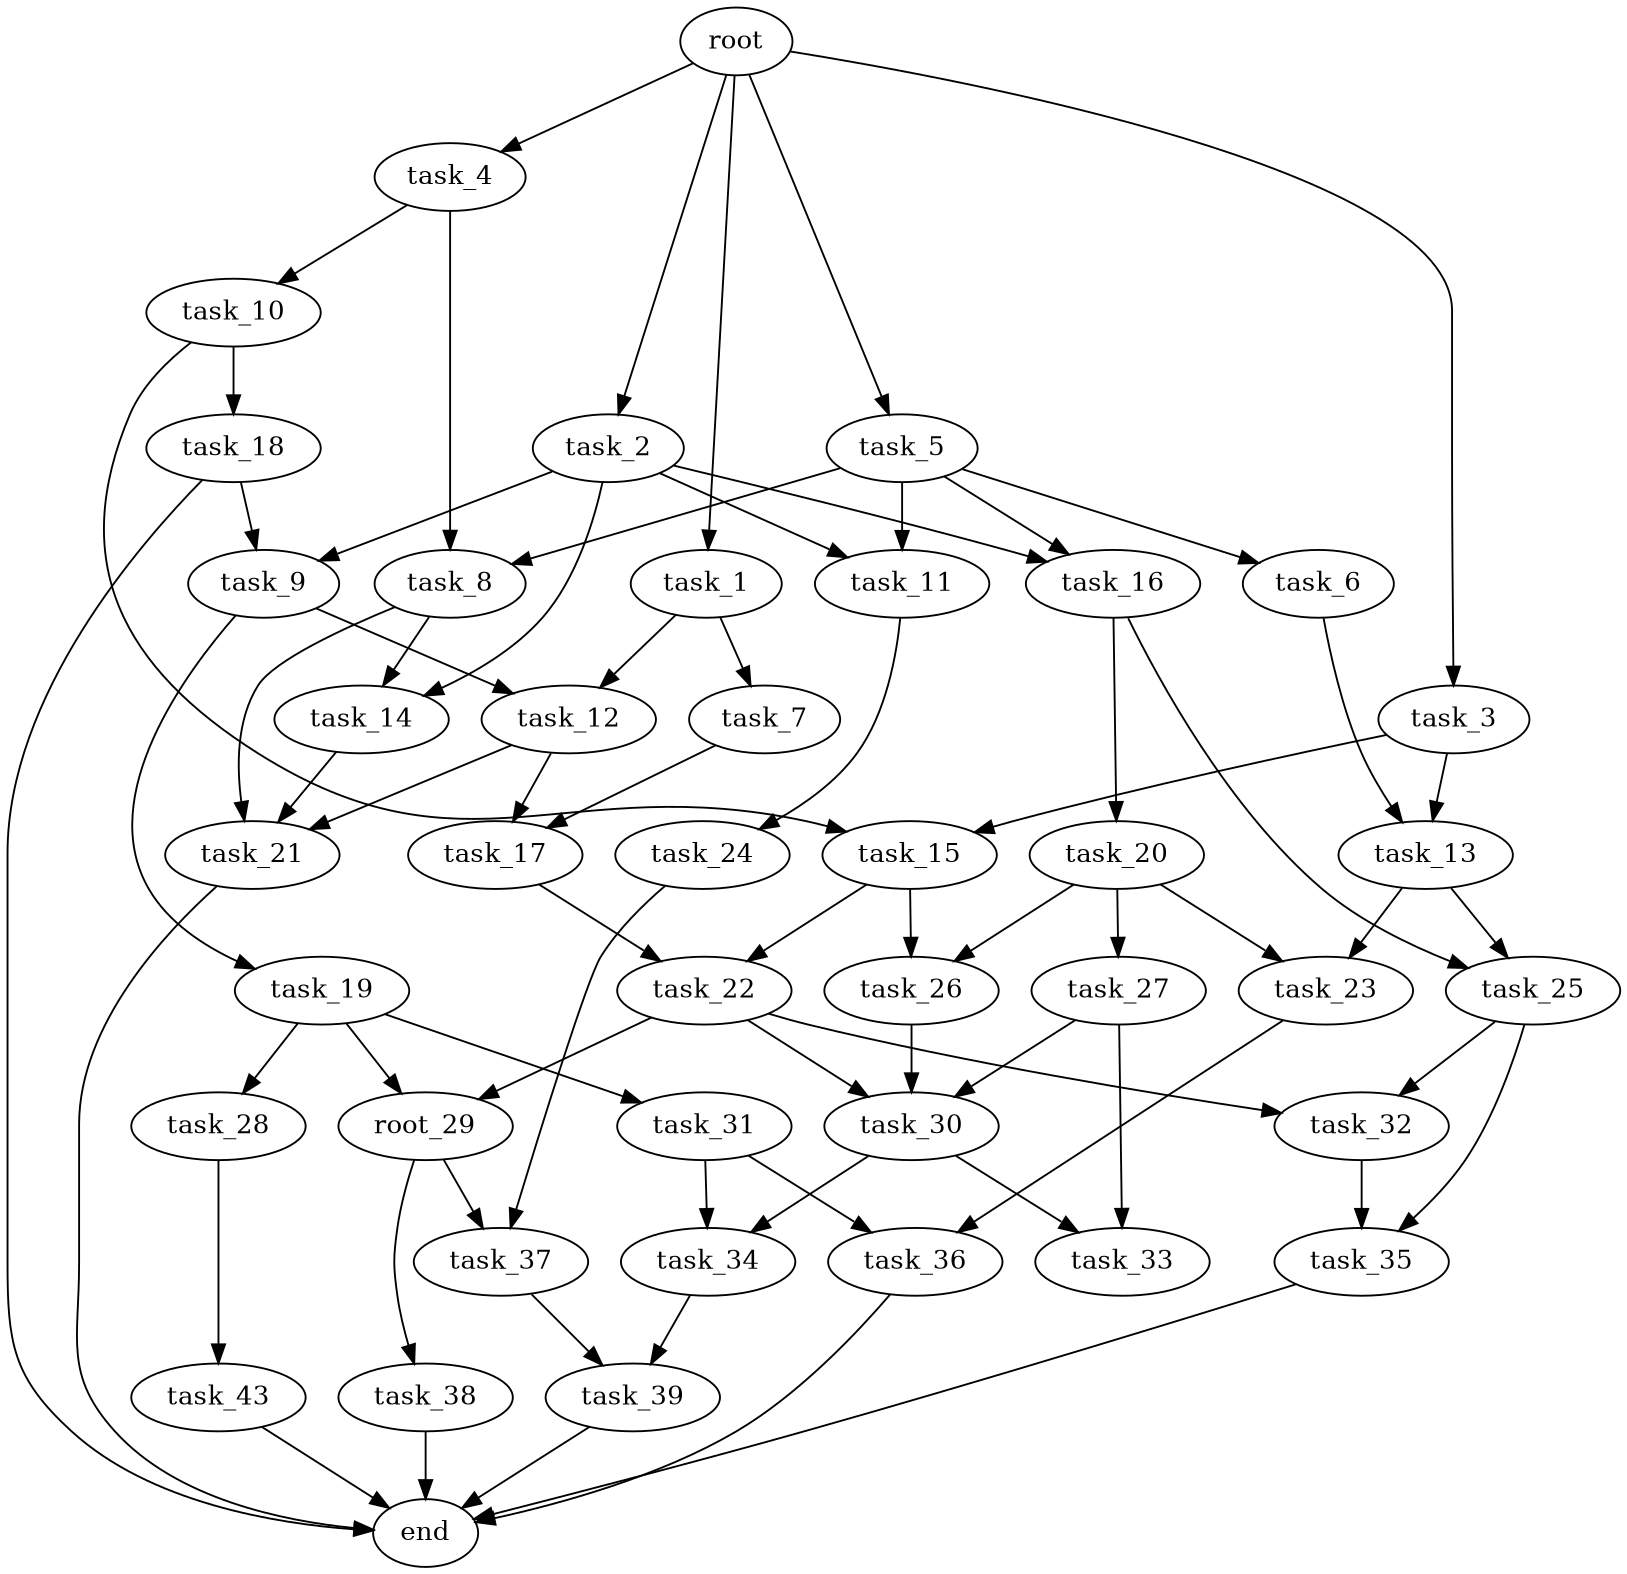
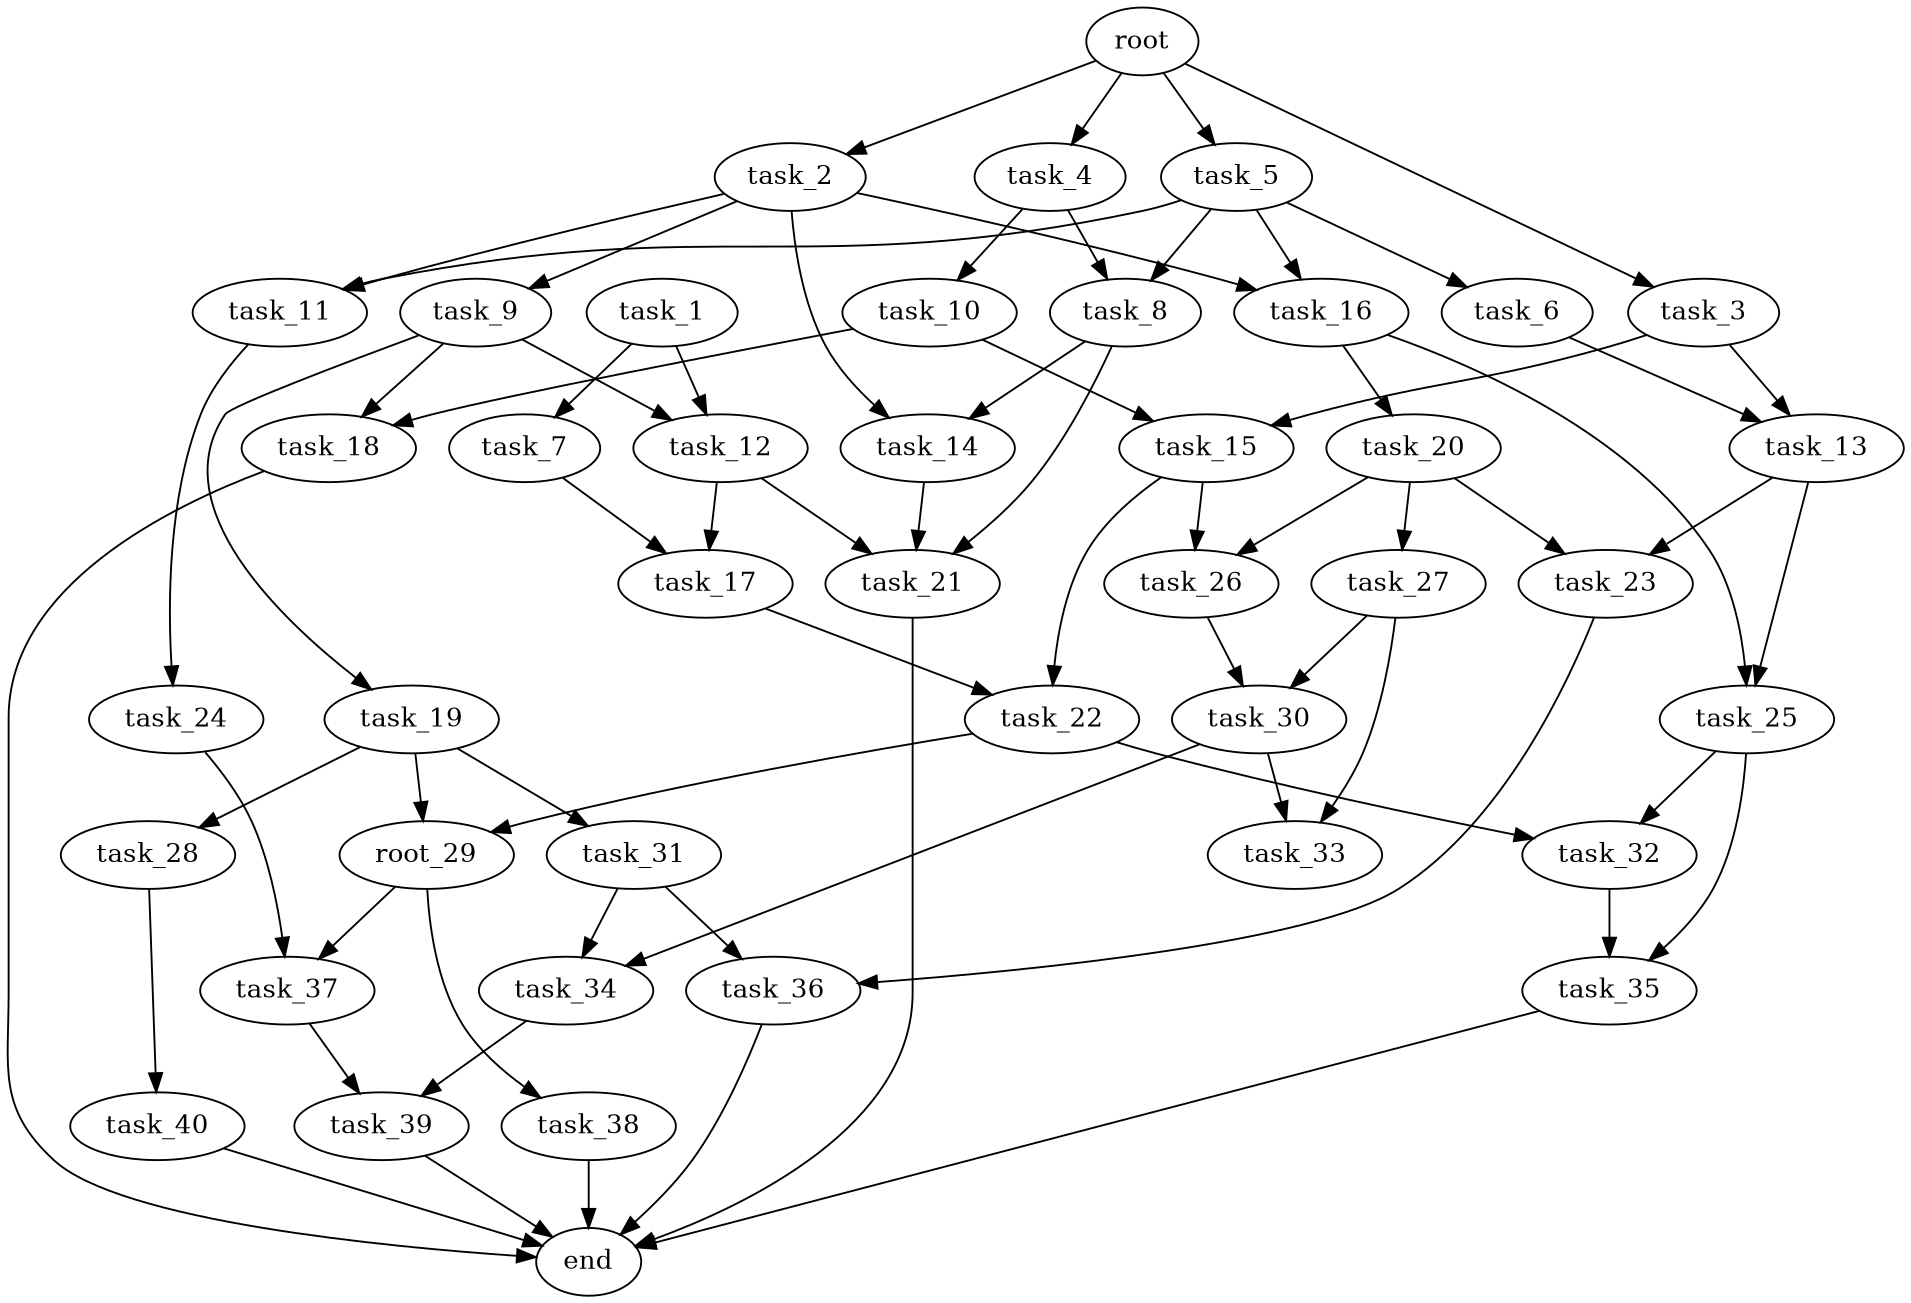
edge "root" -> "task_1": removed
edge "task_18" -> "task_9": reversed
edge "task_22" -> "task_30": removed
node "task_43": label "task_43" -> "task_40"
